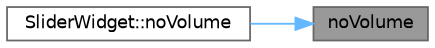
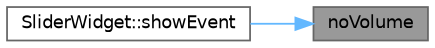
node "SliderWidget::noVolume": label "SliderWidget::noVolume" -> "SliderWidget::showEvent"
